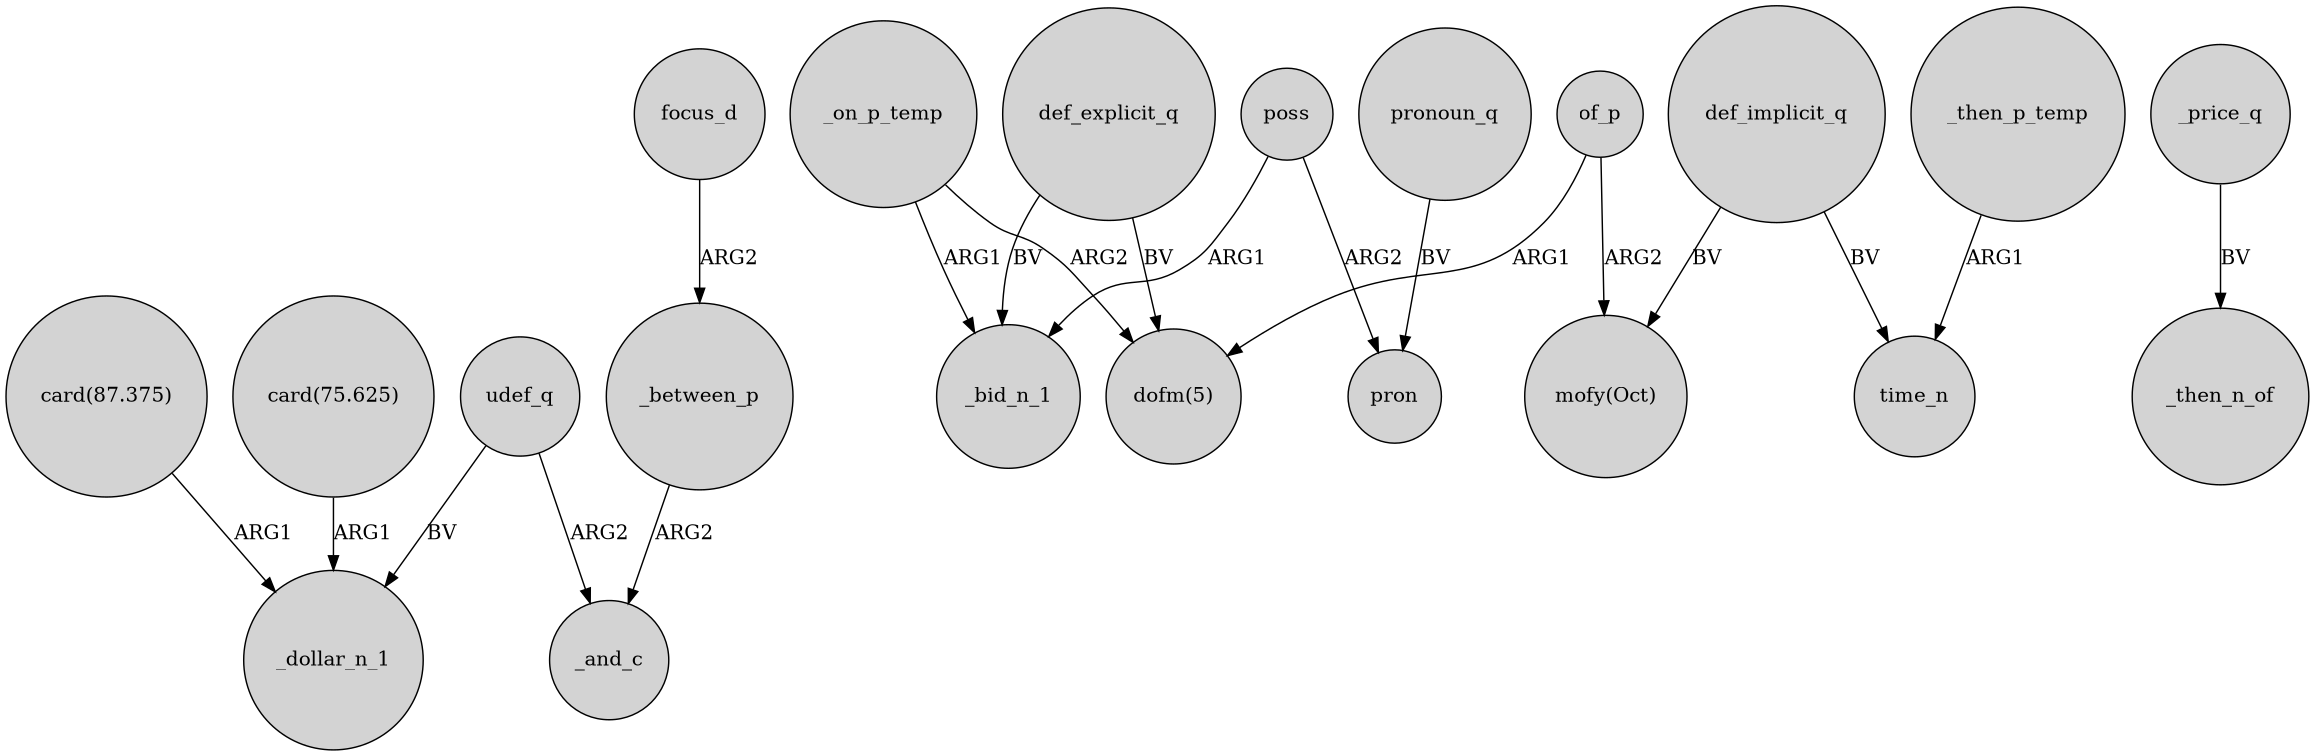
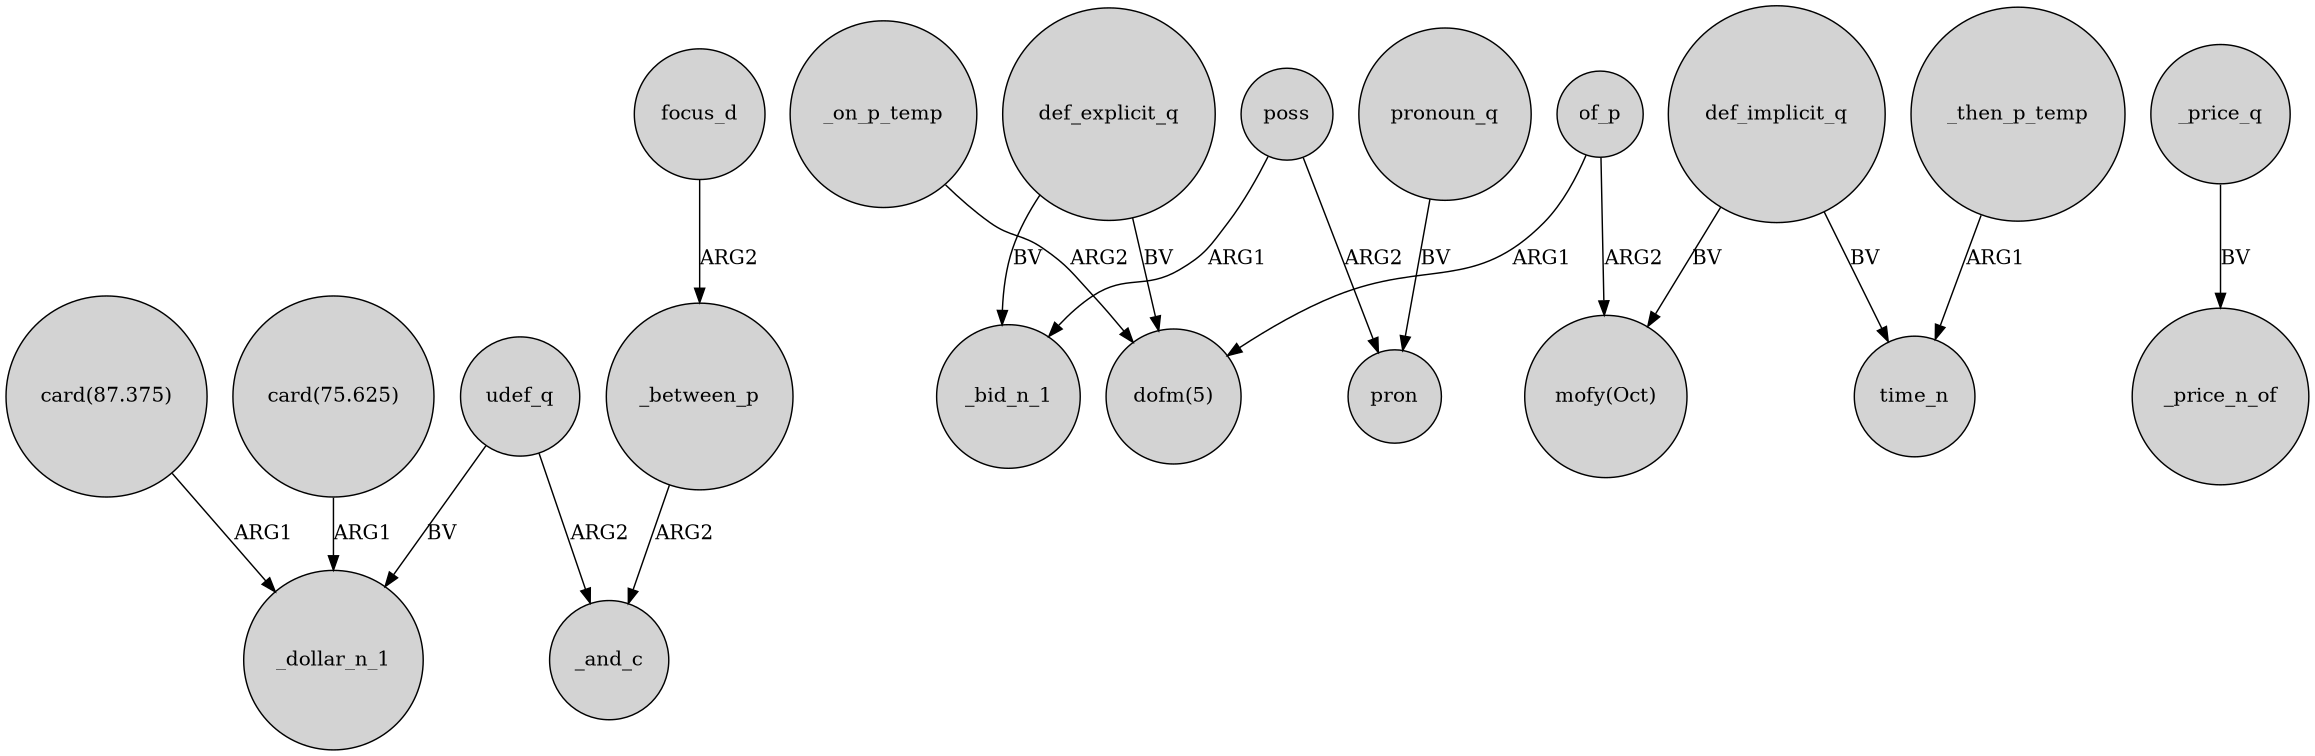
edge "_on_p_temp" -> "_bid_n_1": removed, label "ARG1"
node "_then_n_of": label "_then_n_of" -> "_price_n_of"
